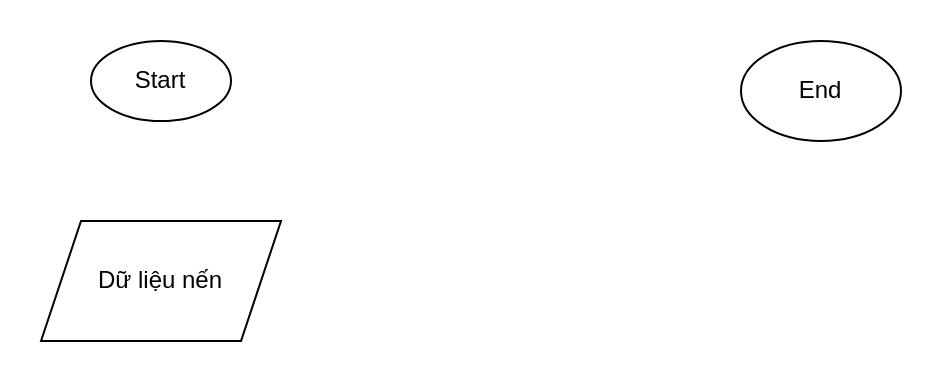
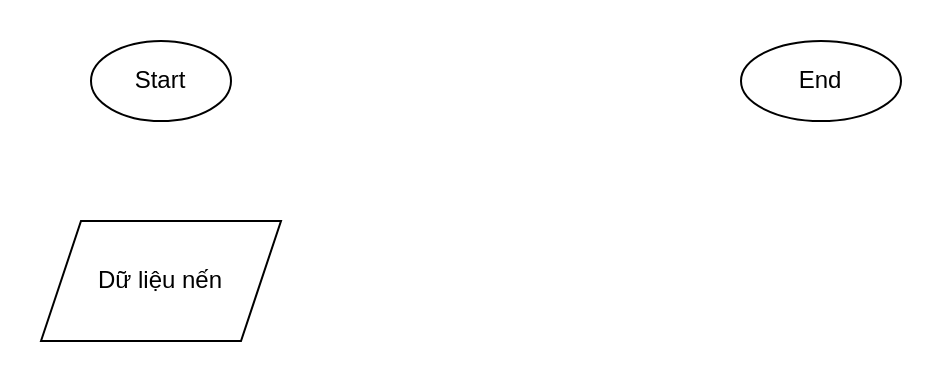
node "End": size 160x100 -> 160x80
